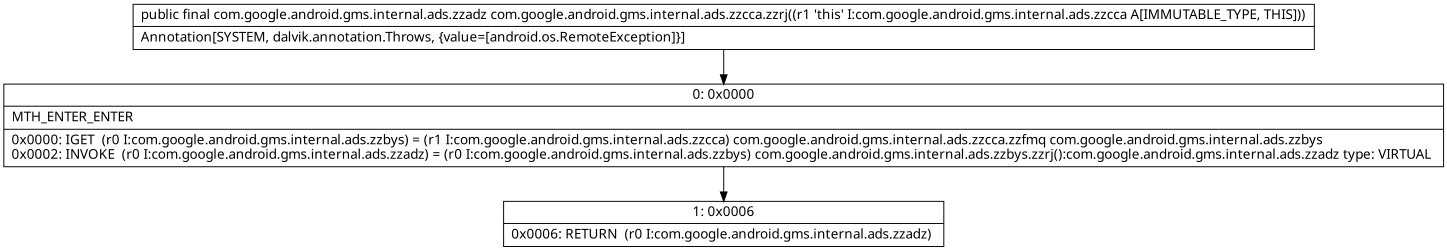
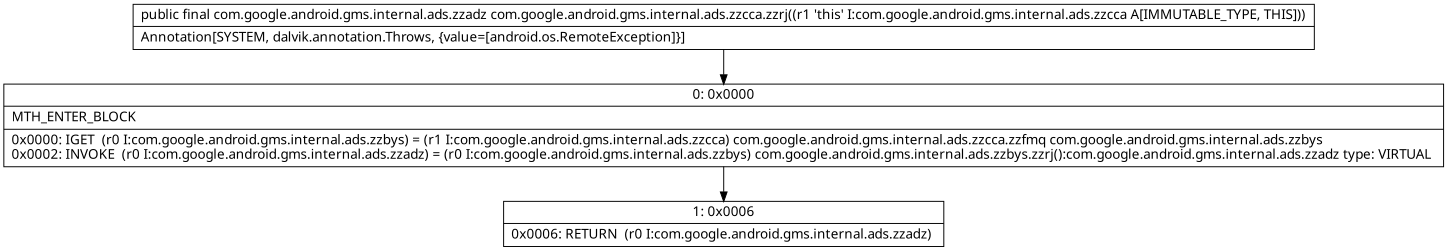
node "0: 0x0000": text "MTH_ENTER_ENTER" -> "MTH_ENTER_BLOCK"
